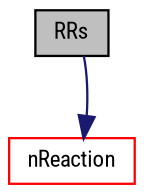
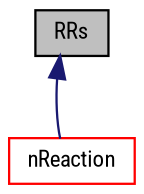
edge "RRs" -> "nReaction": reversed
